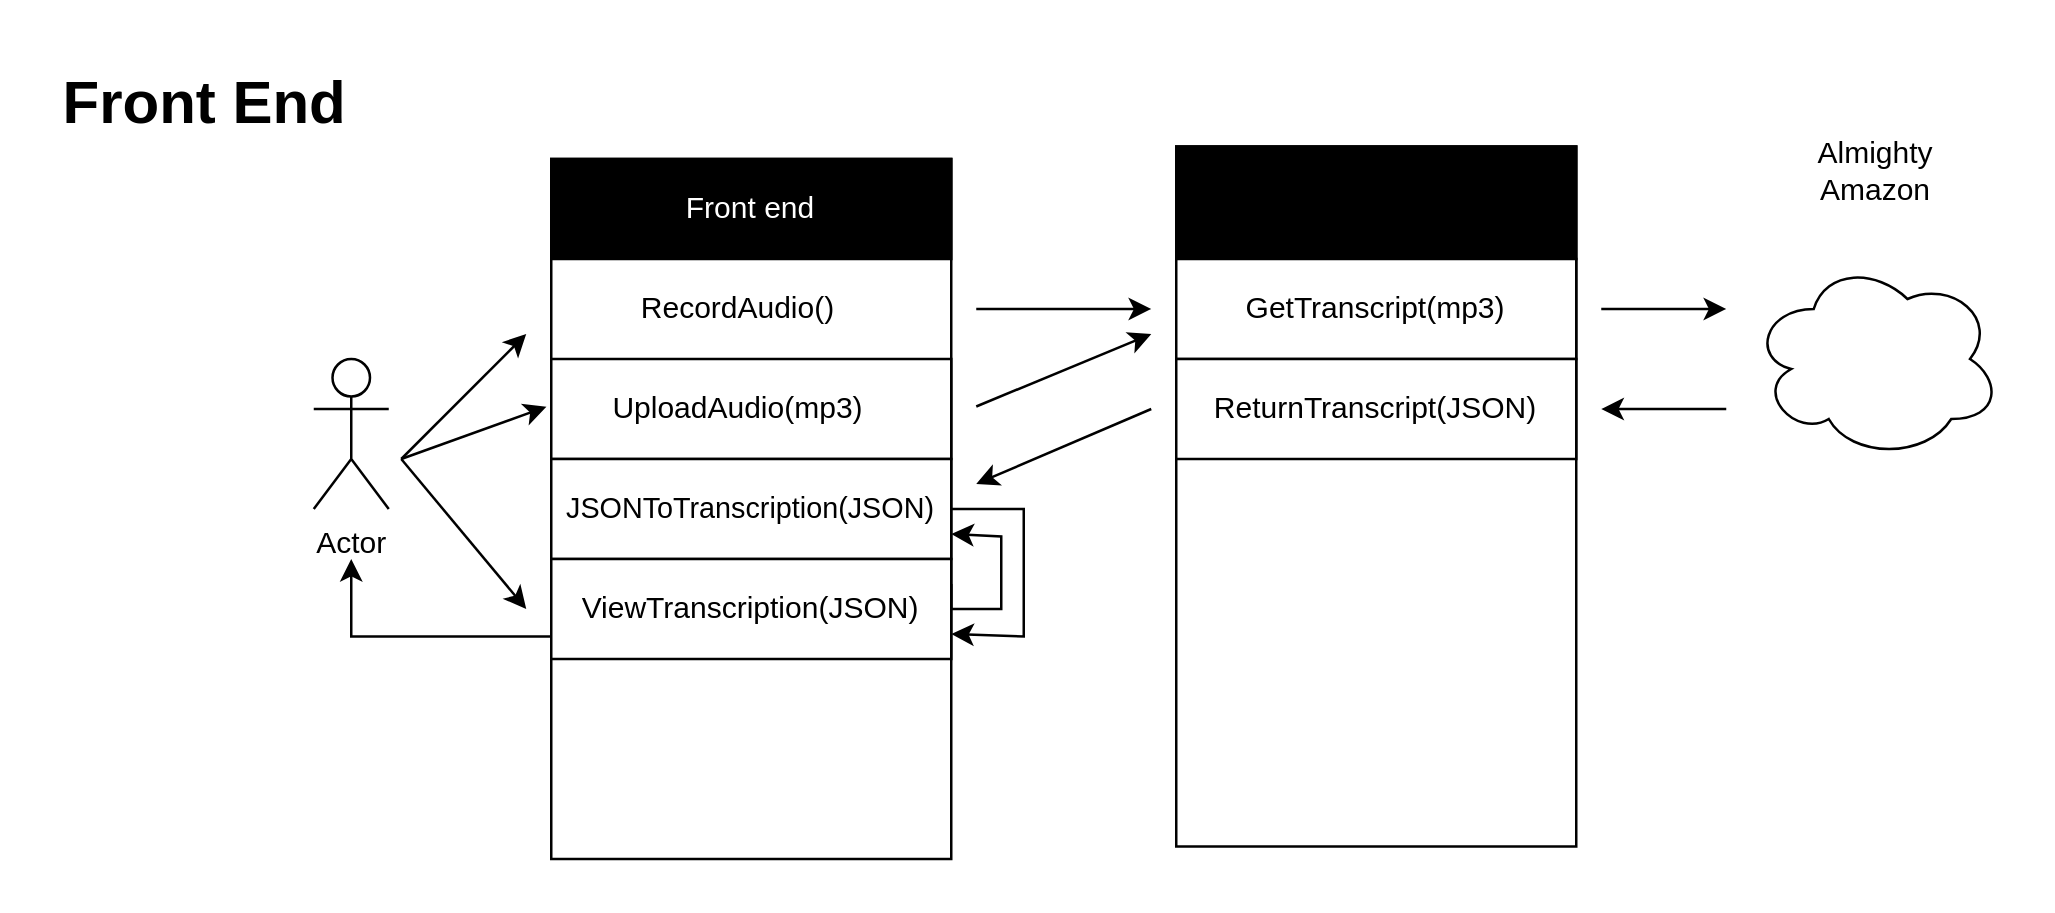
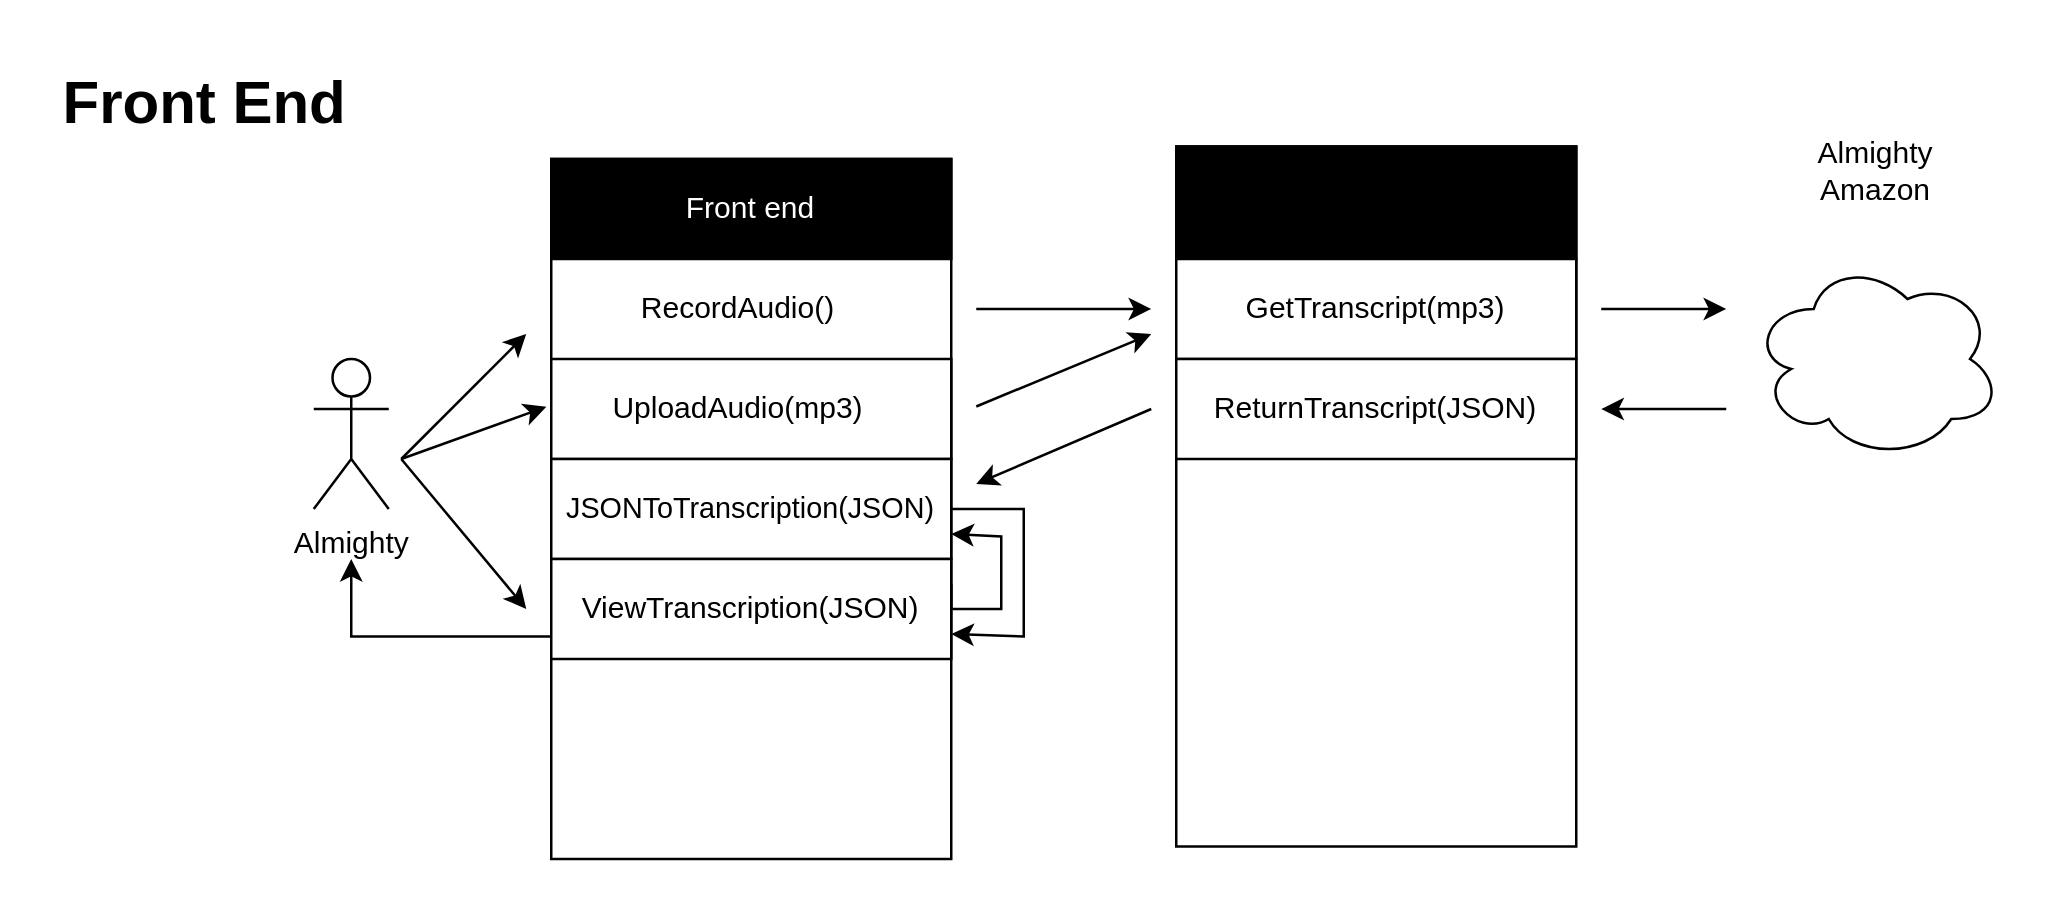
node "Actor": label "Actor" -> "Almighty"
